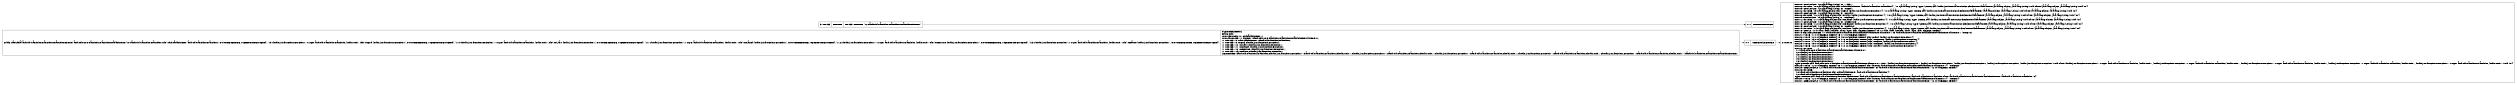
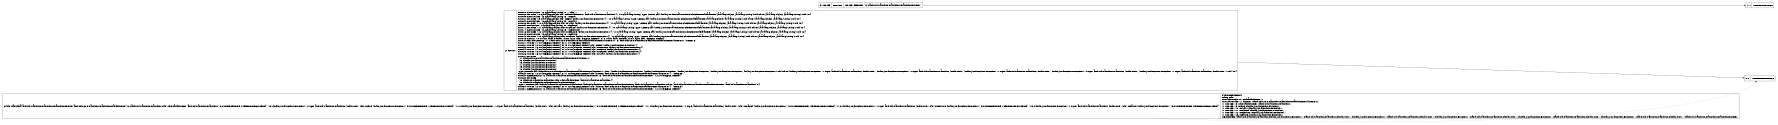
node "0: ?": text "MTH_CONST_BLOCK" -> "MTH_ENTER_BLOCK"
edge "0: ?" -> "2: 0x0000": reversed
